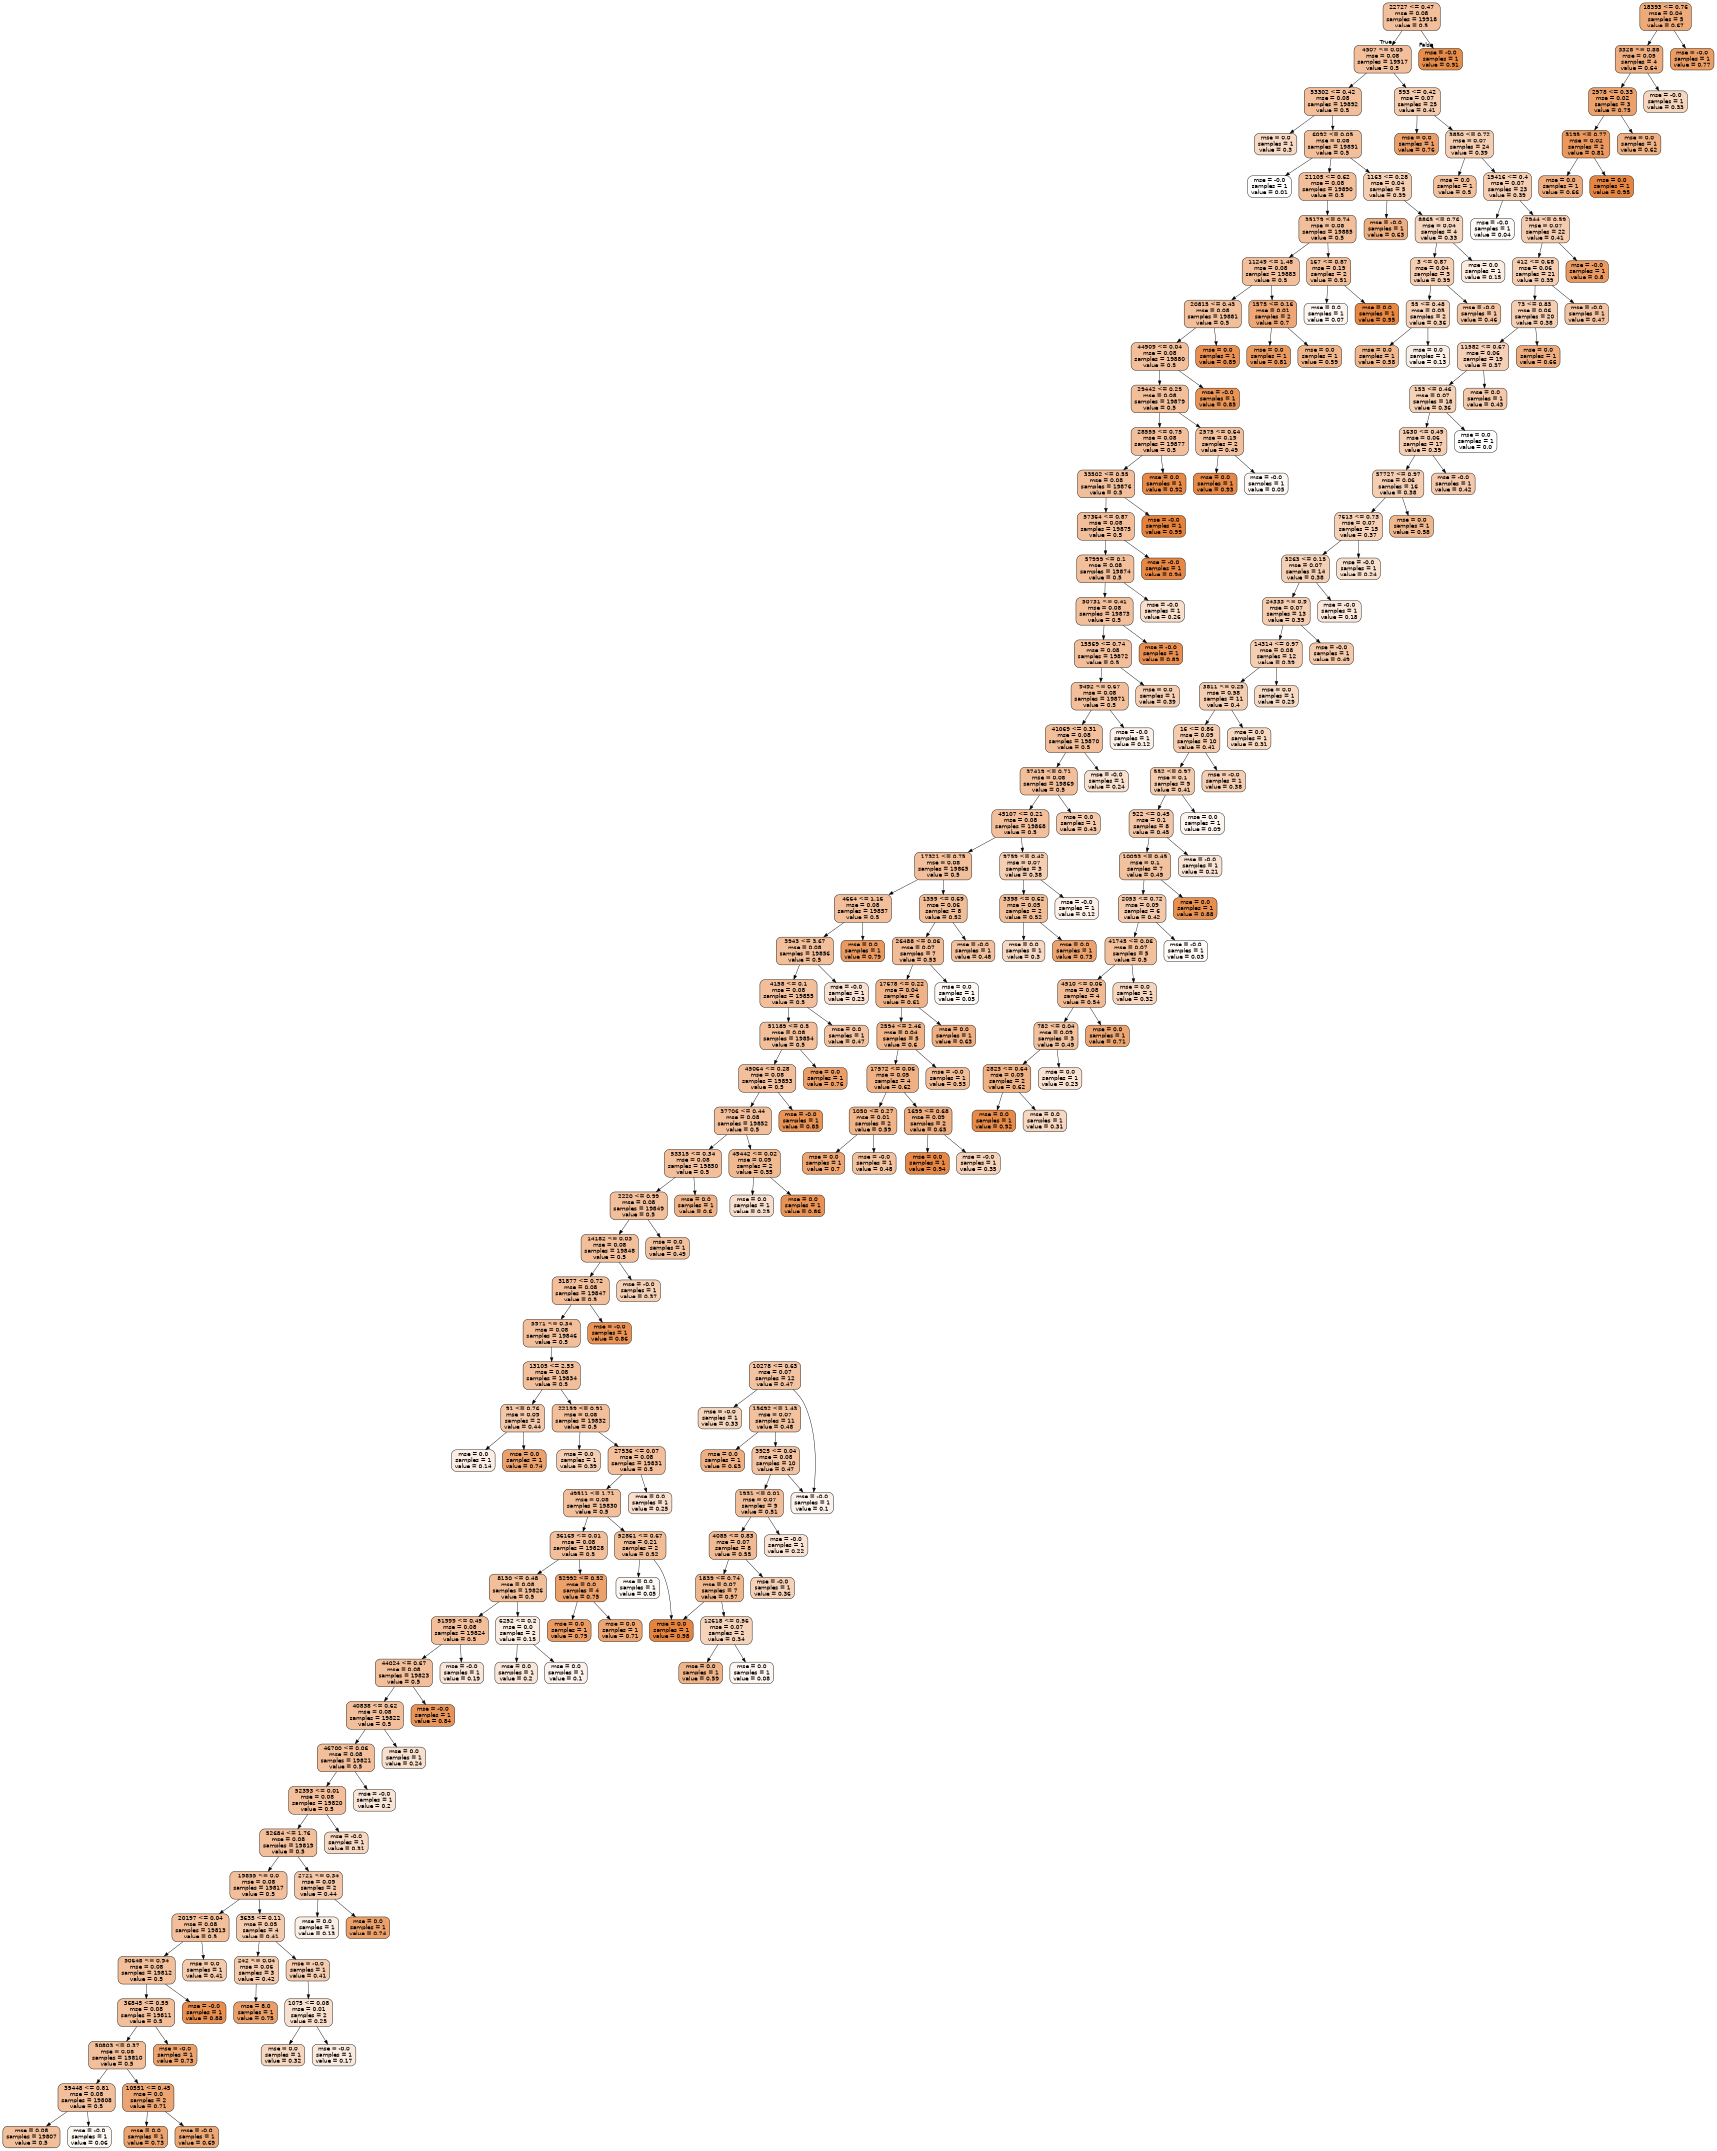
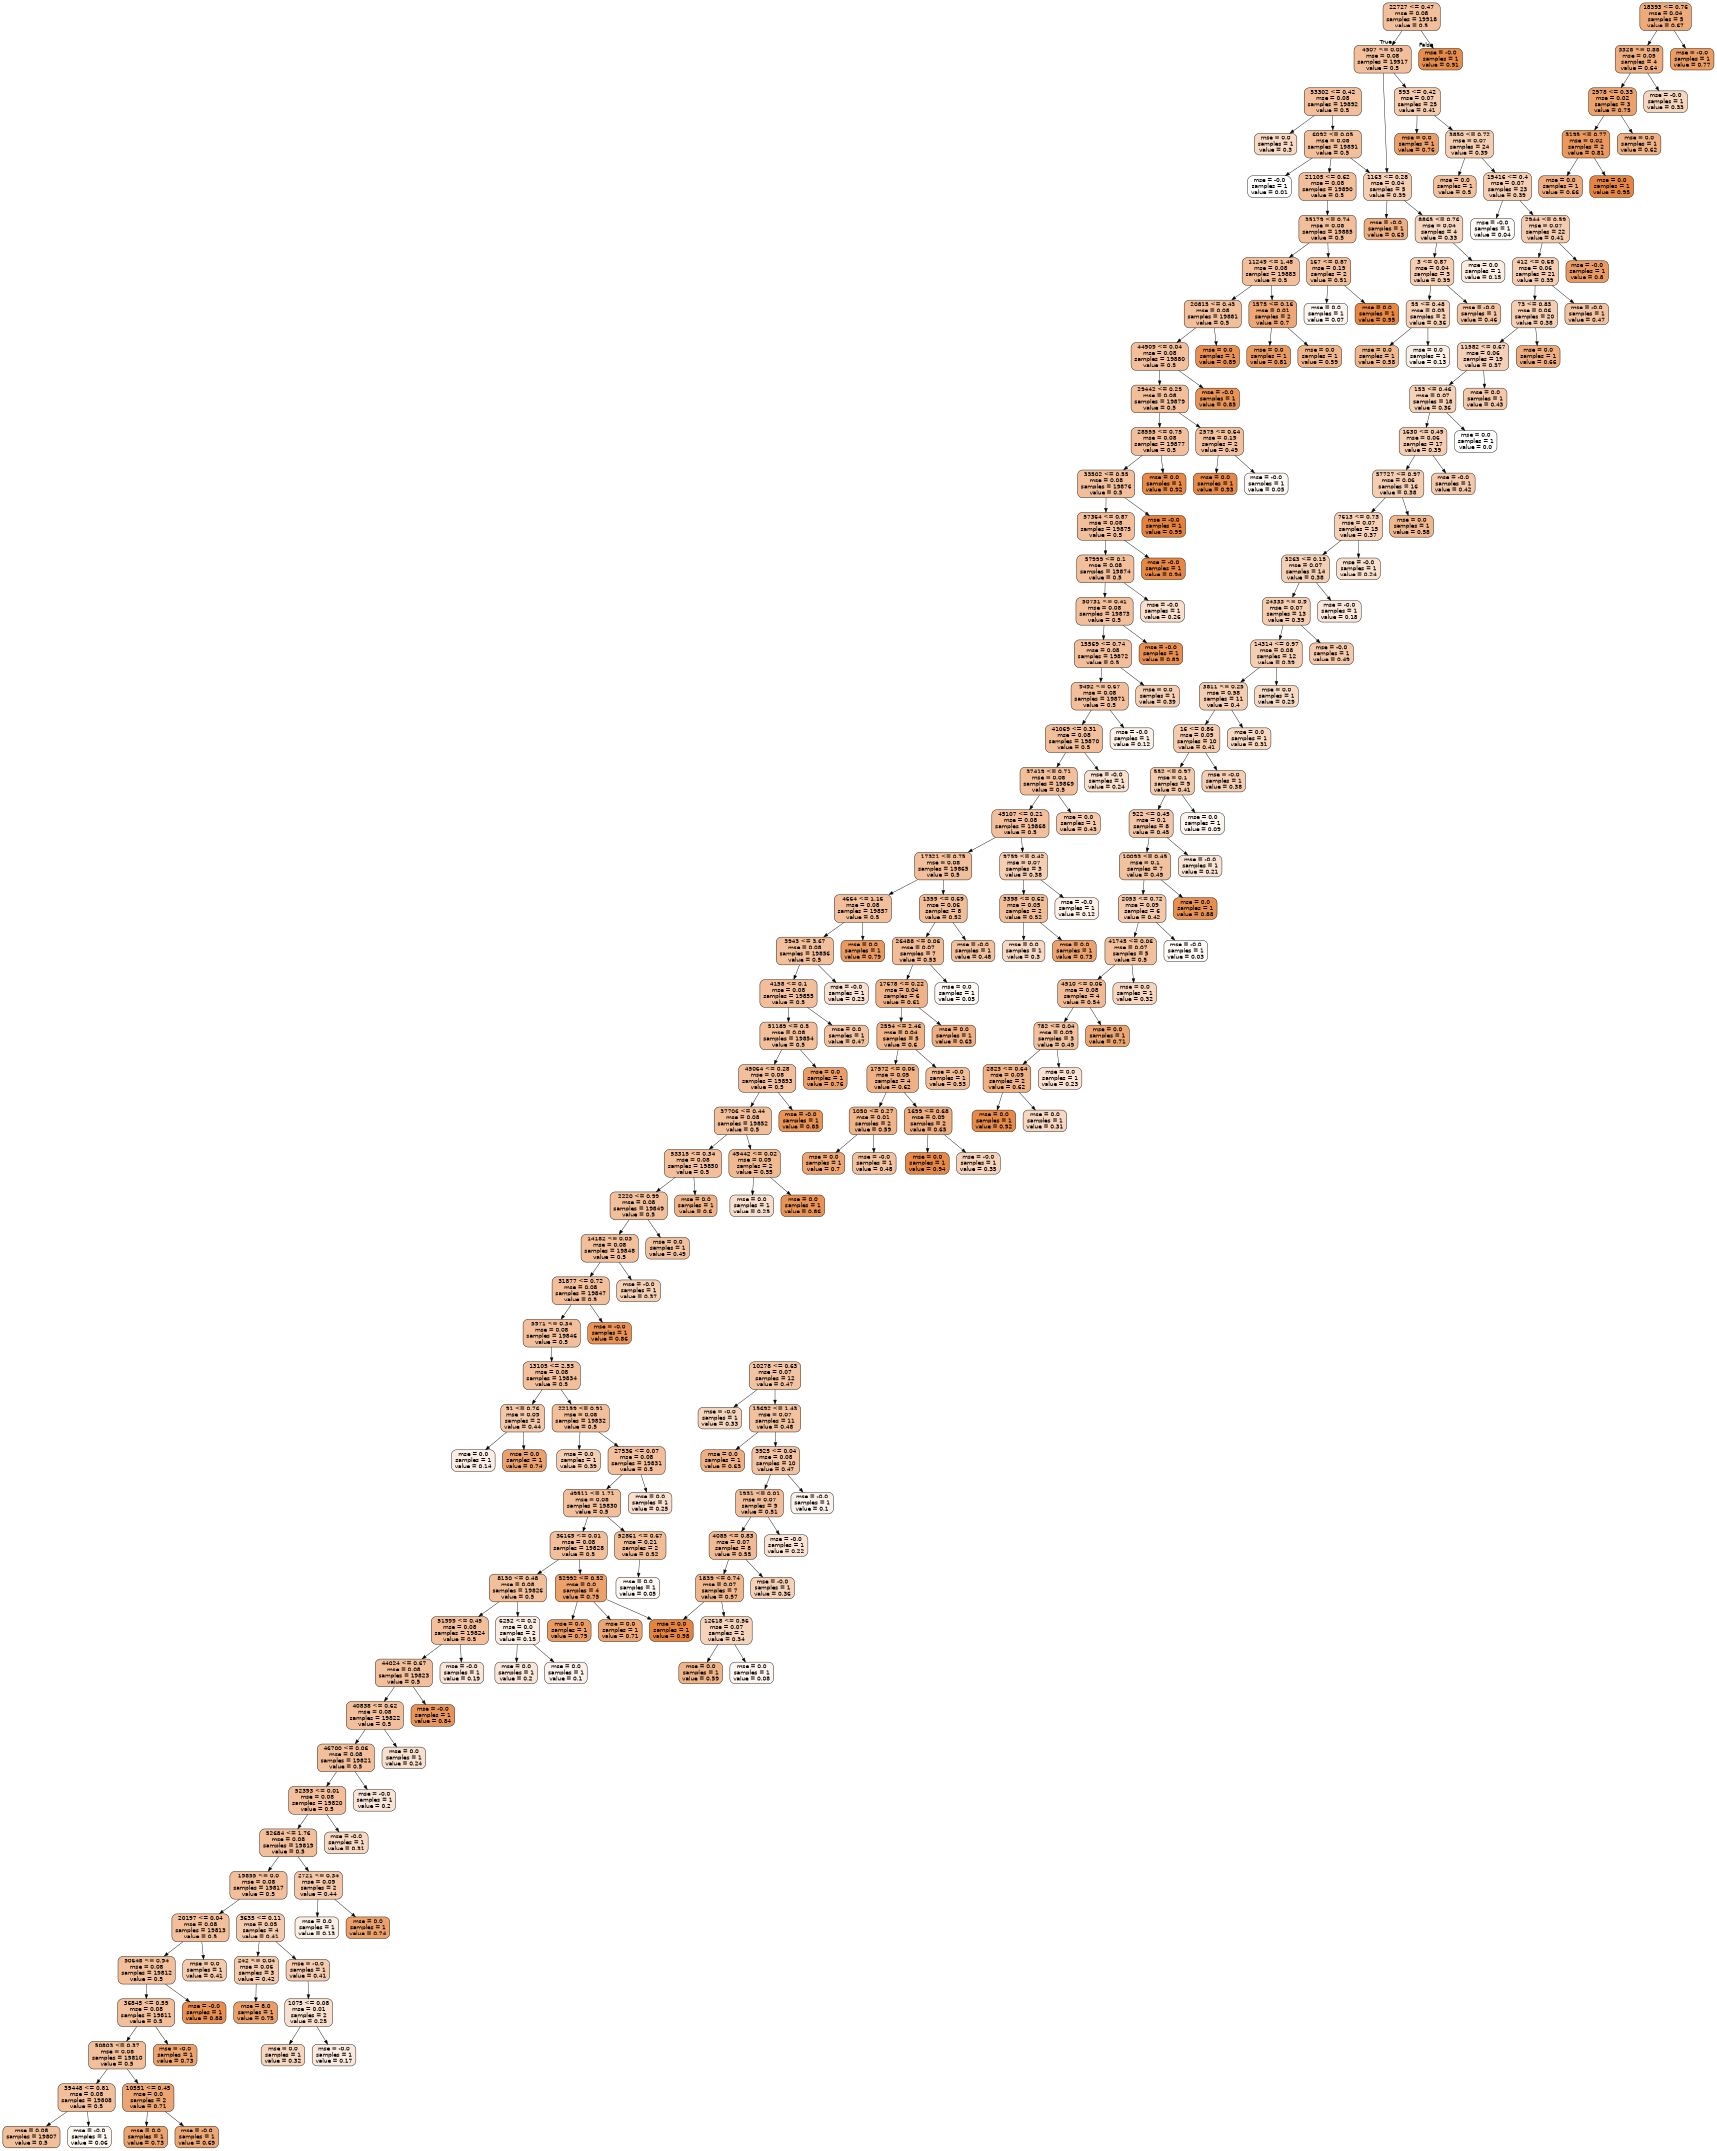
edge "4507 <= 0.05 mse = 0.08 samples = 19917 value = 0.5" -> "53302 <= 0.42 mse = 0.08 samples = 19892 value = 0.5": now "4507 <= 0.05 mse = 0.08 samples = 19917 value = 0.5" -> "1163 <= 0.28 mse = 0.04 samples = 5 value = 0.39"
edge "10278 <= 0.63 mse = 0.07 samples = 12 value = 0.47" -> "mse = -0.0 samples = 1 value = 0.1": now "10278 <= 0.63 mse = 0.07 samples = 12 value = 0.47" -> "15692 <= 1.43 mse = 0.07 samples = 11 value = 0.48"
edge "52861 <= 0.67 mse = 0.21 samples = 2 value = 0.52" -> "mse = 0.0 samples = 1 value = 0.98": now "52992 <= 0.52 mse = 0.0 samples = 4 value = 0.75" -> "mse = 0.0 samples = 1 value = 0.98"
edge "19855 <= 0.0 mse = 0.08 samples = 19817 value = 0.5" -> "3635 <= 0.11 mse = 0.05 samples = 4 value = 0.41": removed
